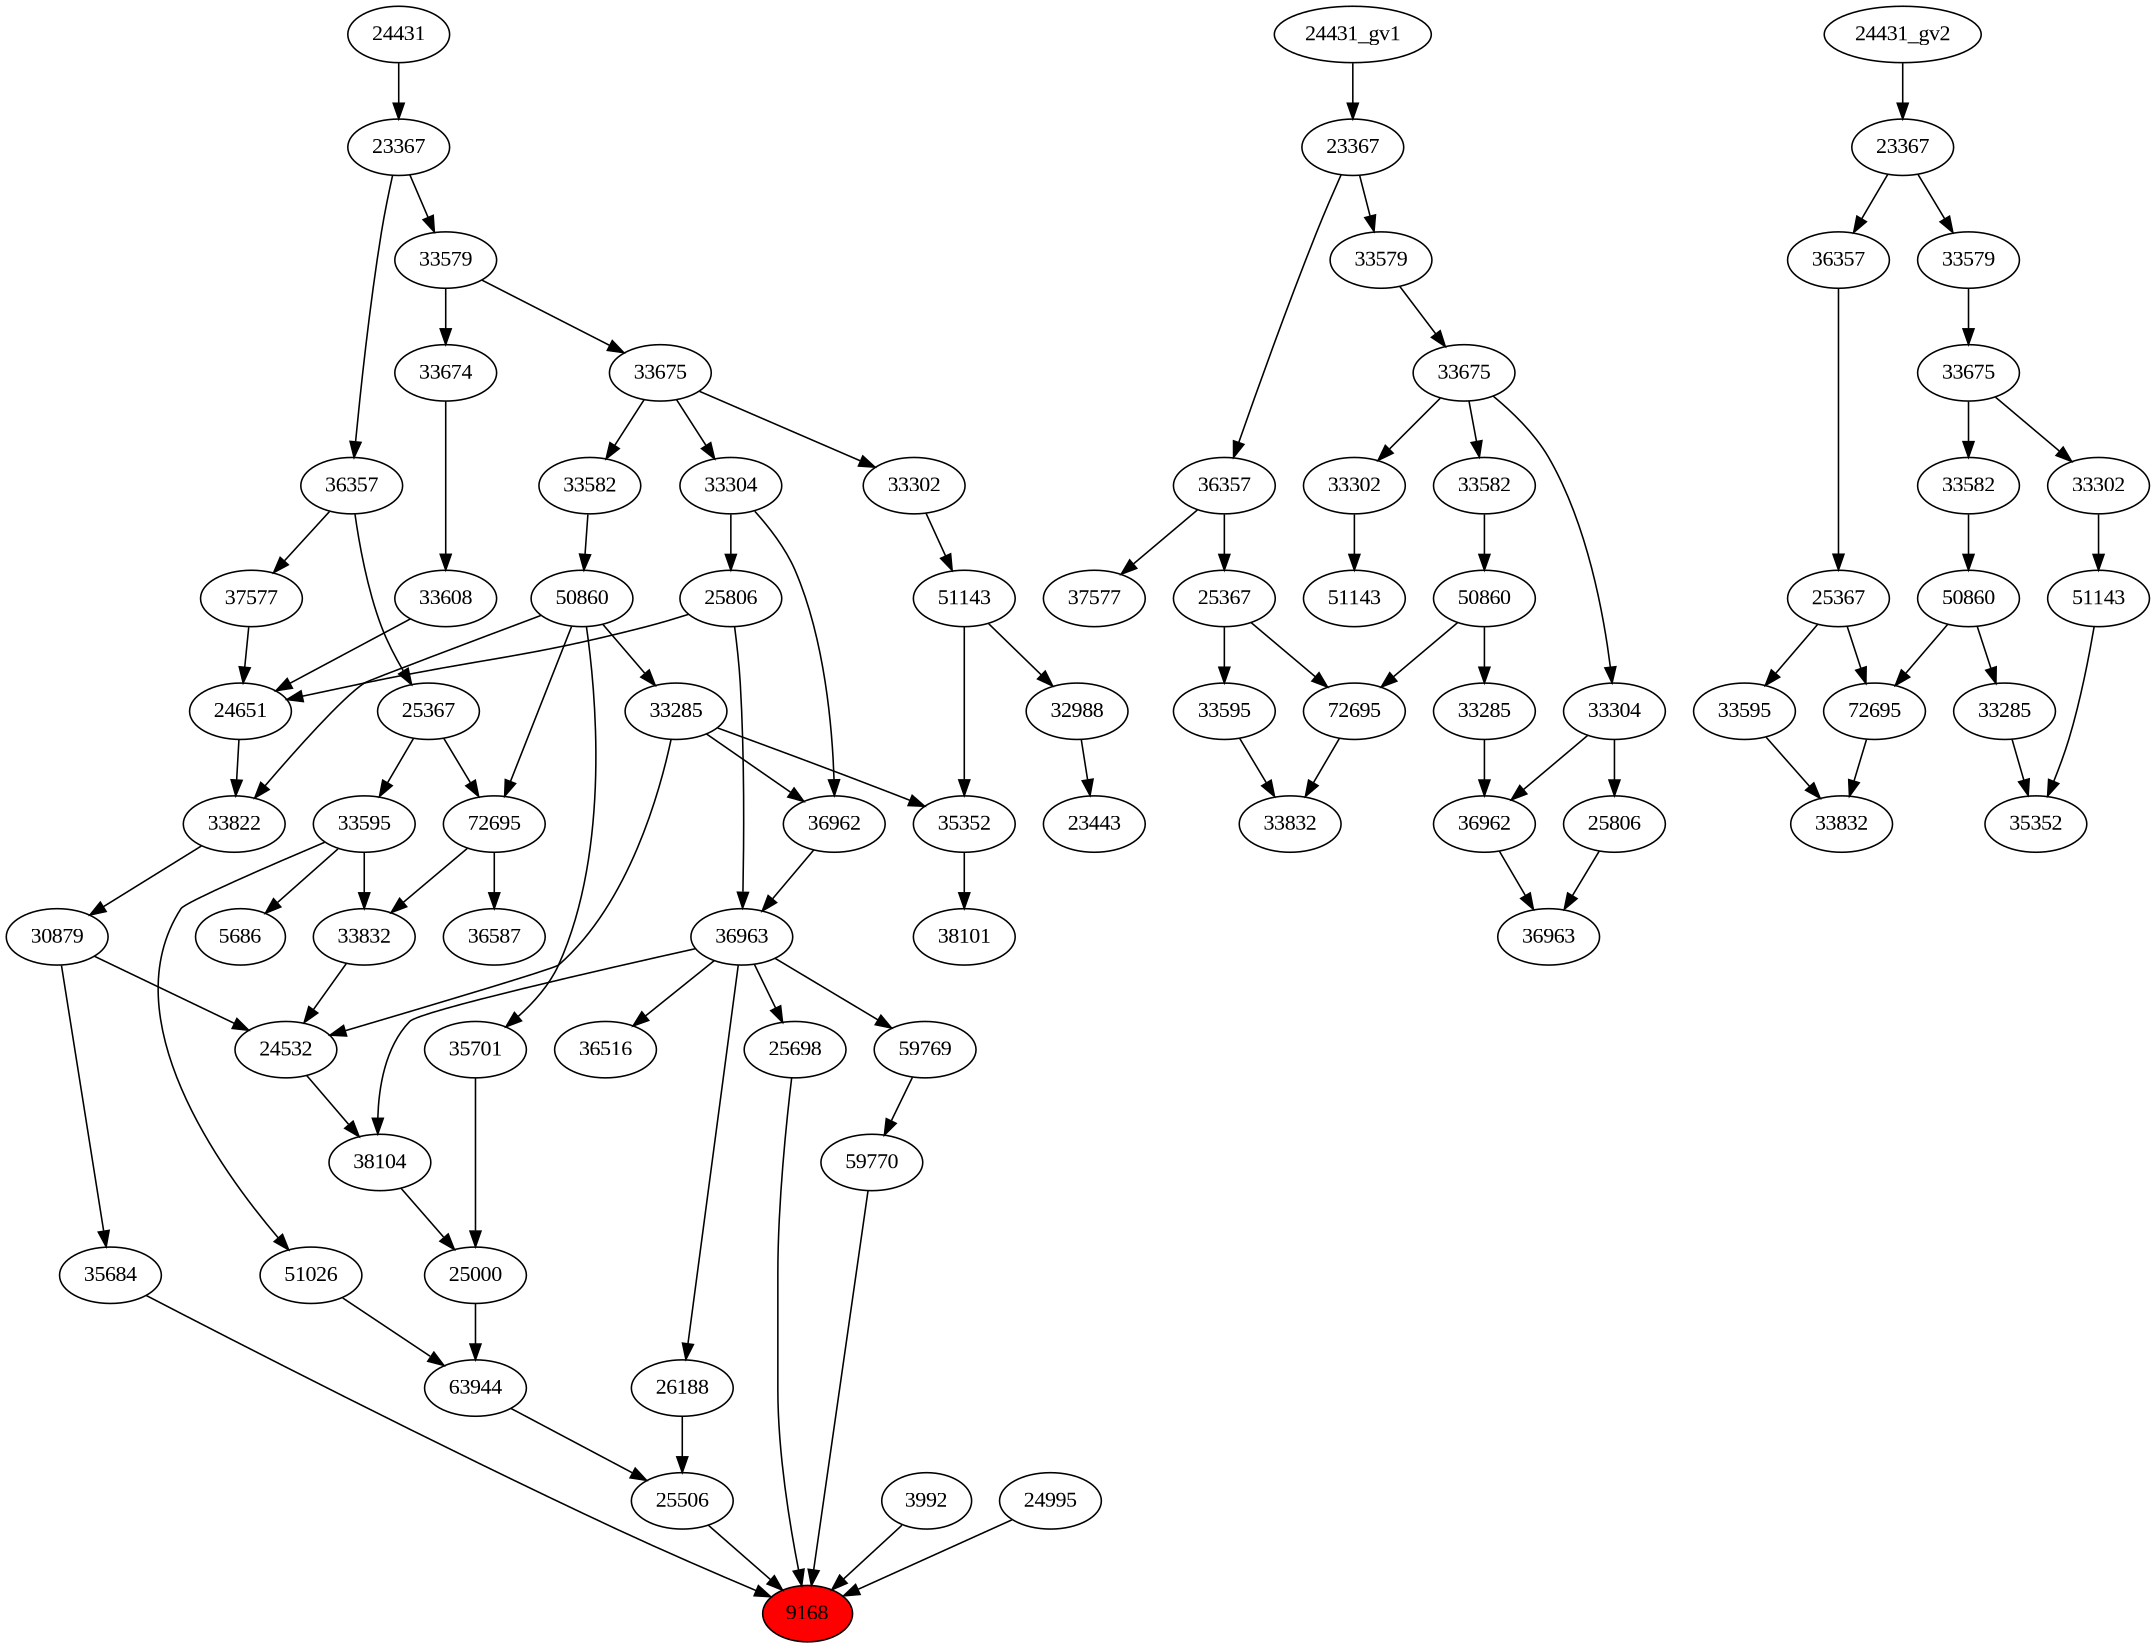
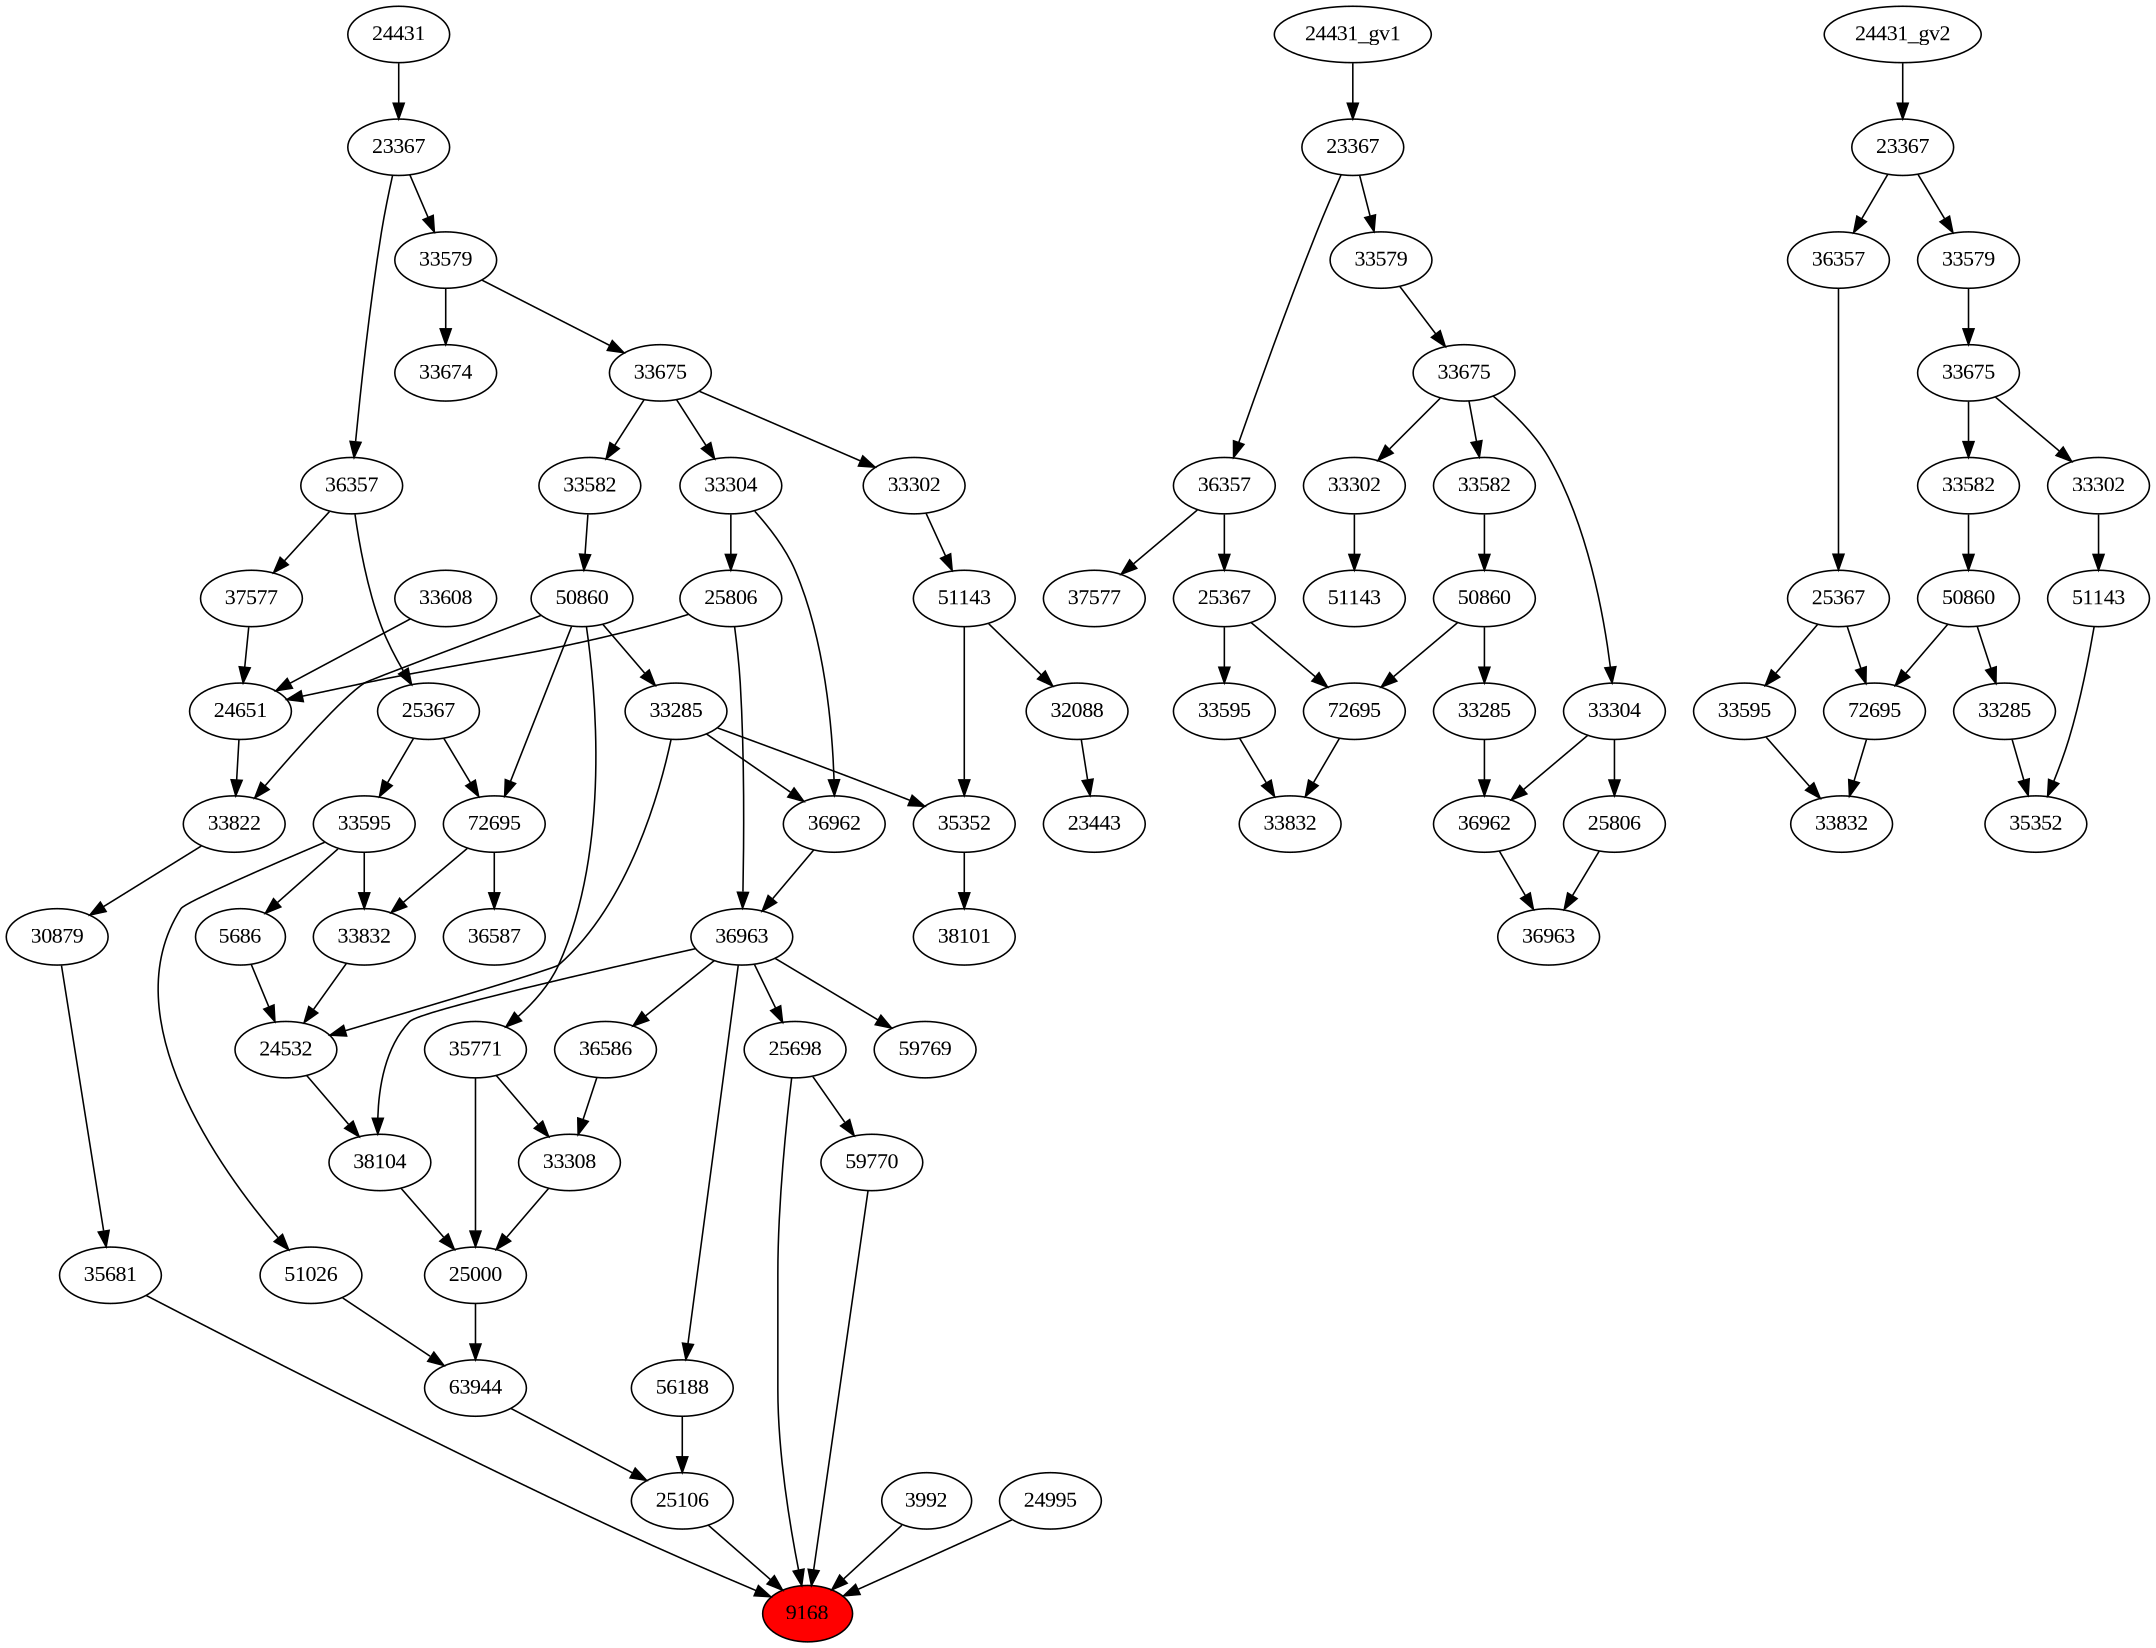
edge "33674" -> "33608": removed
node "32988": label "32988" -> "32088"
edge "30879" -> "24532": now "5686" -> "24532"
node "35701": label "35701" -> "35771"
node "36516": label "36516" -> "36586"
edge "59769" -> "59770": now "25698" -> "59770"
node "33308": added
node "35684": label "35684" -> "35681"
node "26188": label "26188" -> "56188"
node "25506": label "25506" -> "25106"
